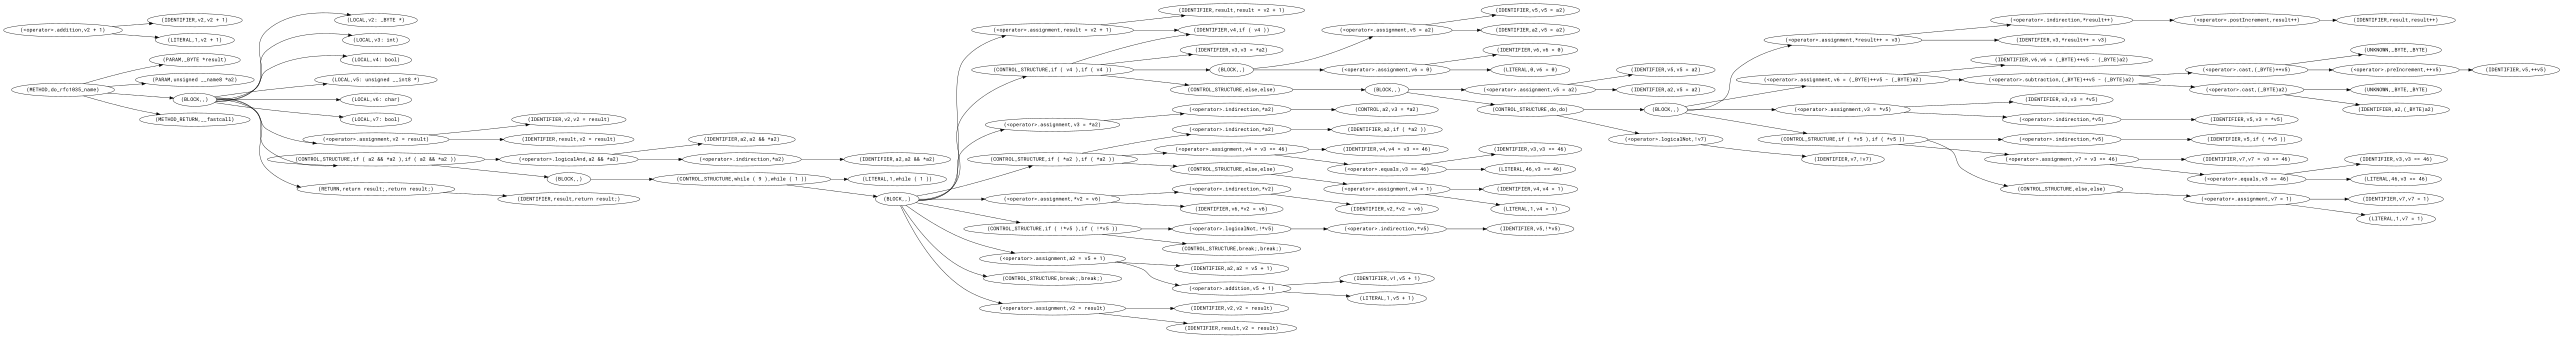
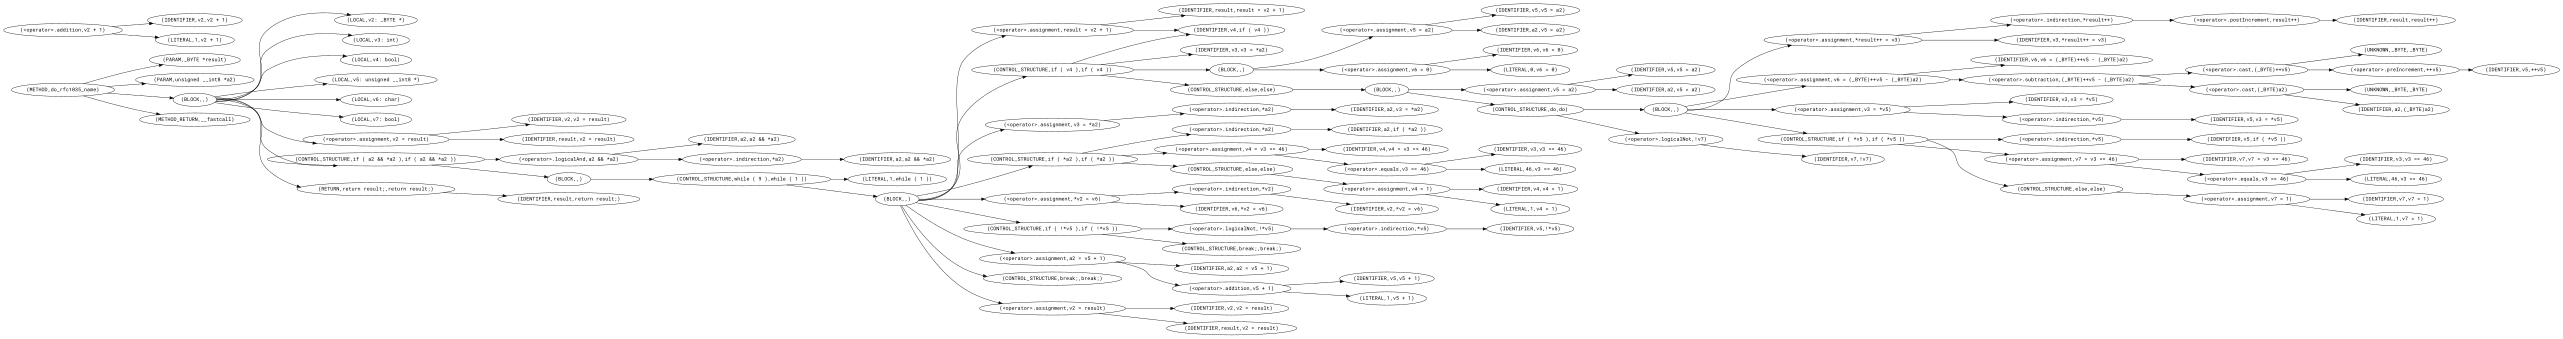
node "(PARAM,unsigned __name8 *a2)": label "(PARAM,unsigned __name8 *a2)" -> "(PARAM,unsigned __int8 *a2)"
node "(CONTROL,a2,v3 = *a2)": label "(CONTROL,a2,v3 = *a2)" -> "(IDENTIFIER,a2,v3 = *a2)"
node "(IDENTIFIER,v1,v5 + 1)": label "(IDENTIFIER,v1,v5 + 1)" -> "(IDENTIFIER,v5,v5 + 1)"
